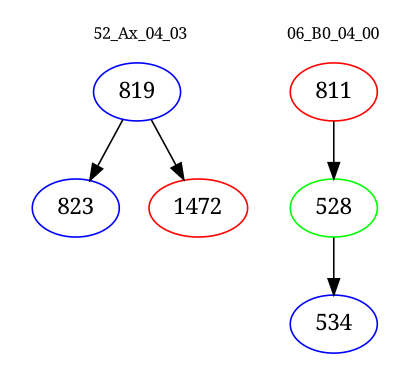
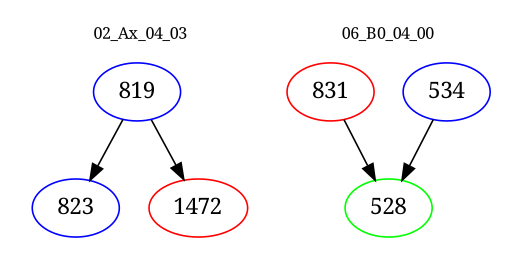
cluster "52_Ax_04_03": label "52_Ax_04_03" -> "02_Ax_04_03"
node "811": label "811" -> "831"
edge "528" -> "534": reversed
